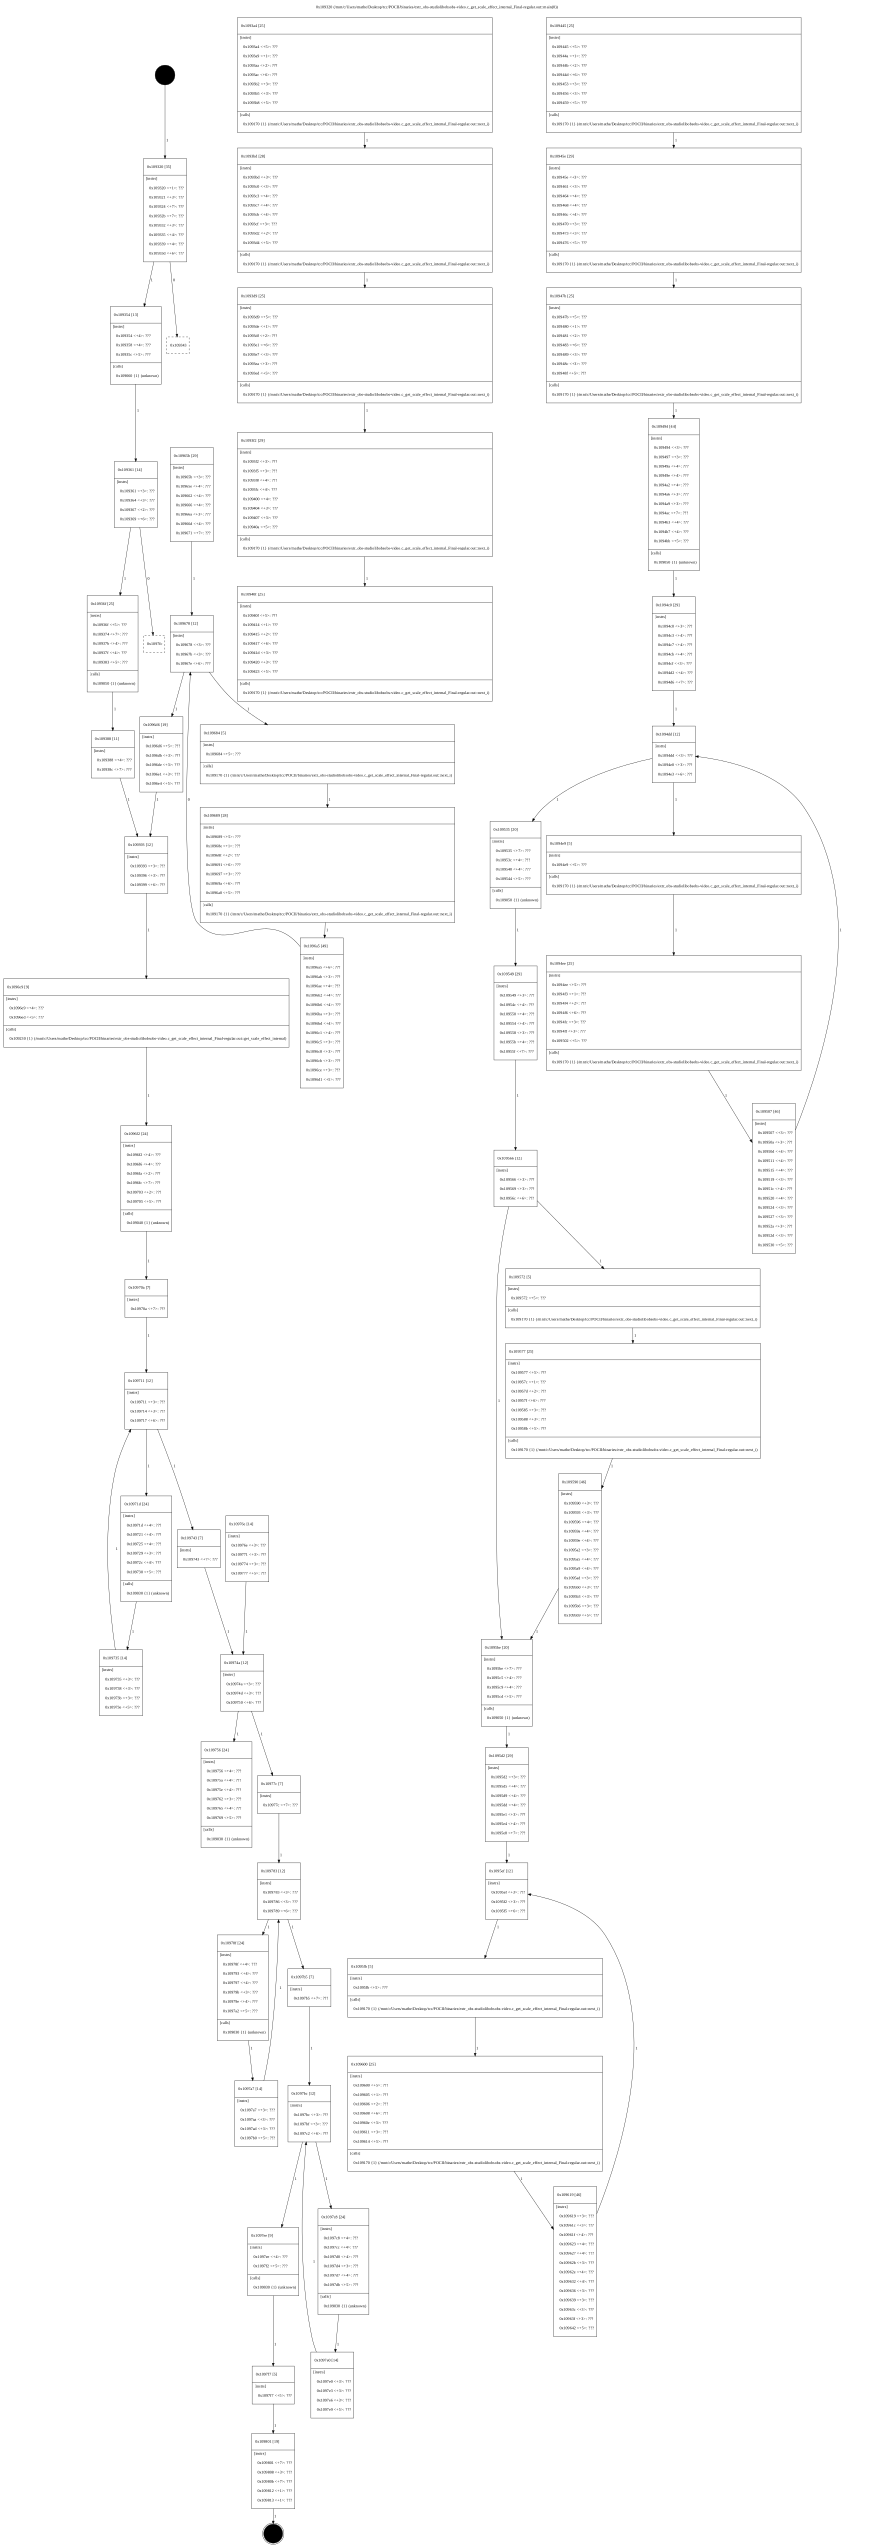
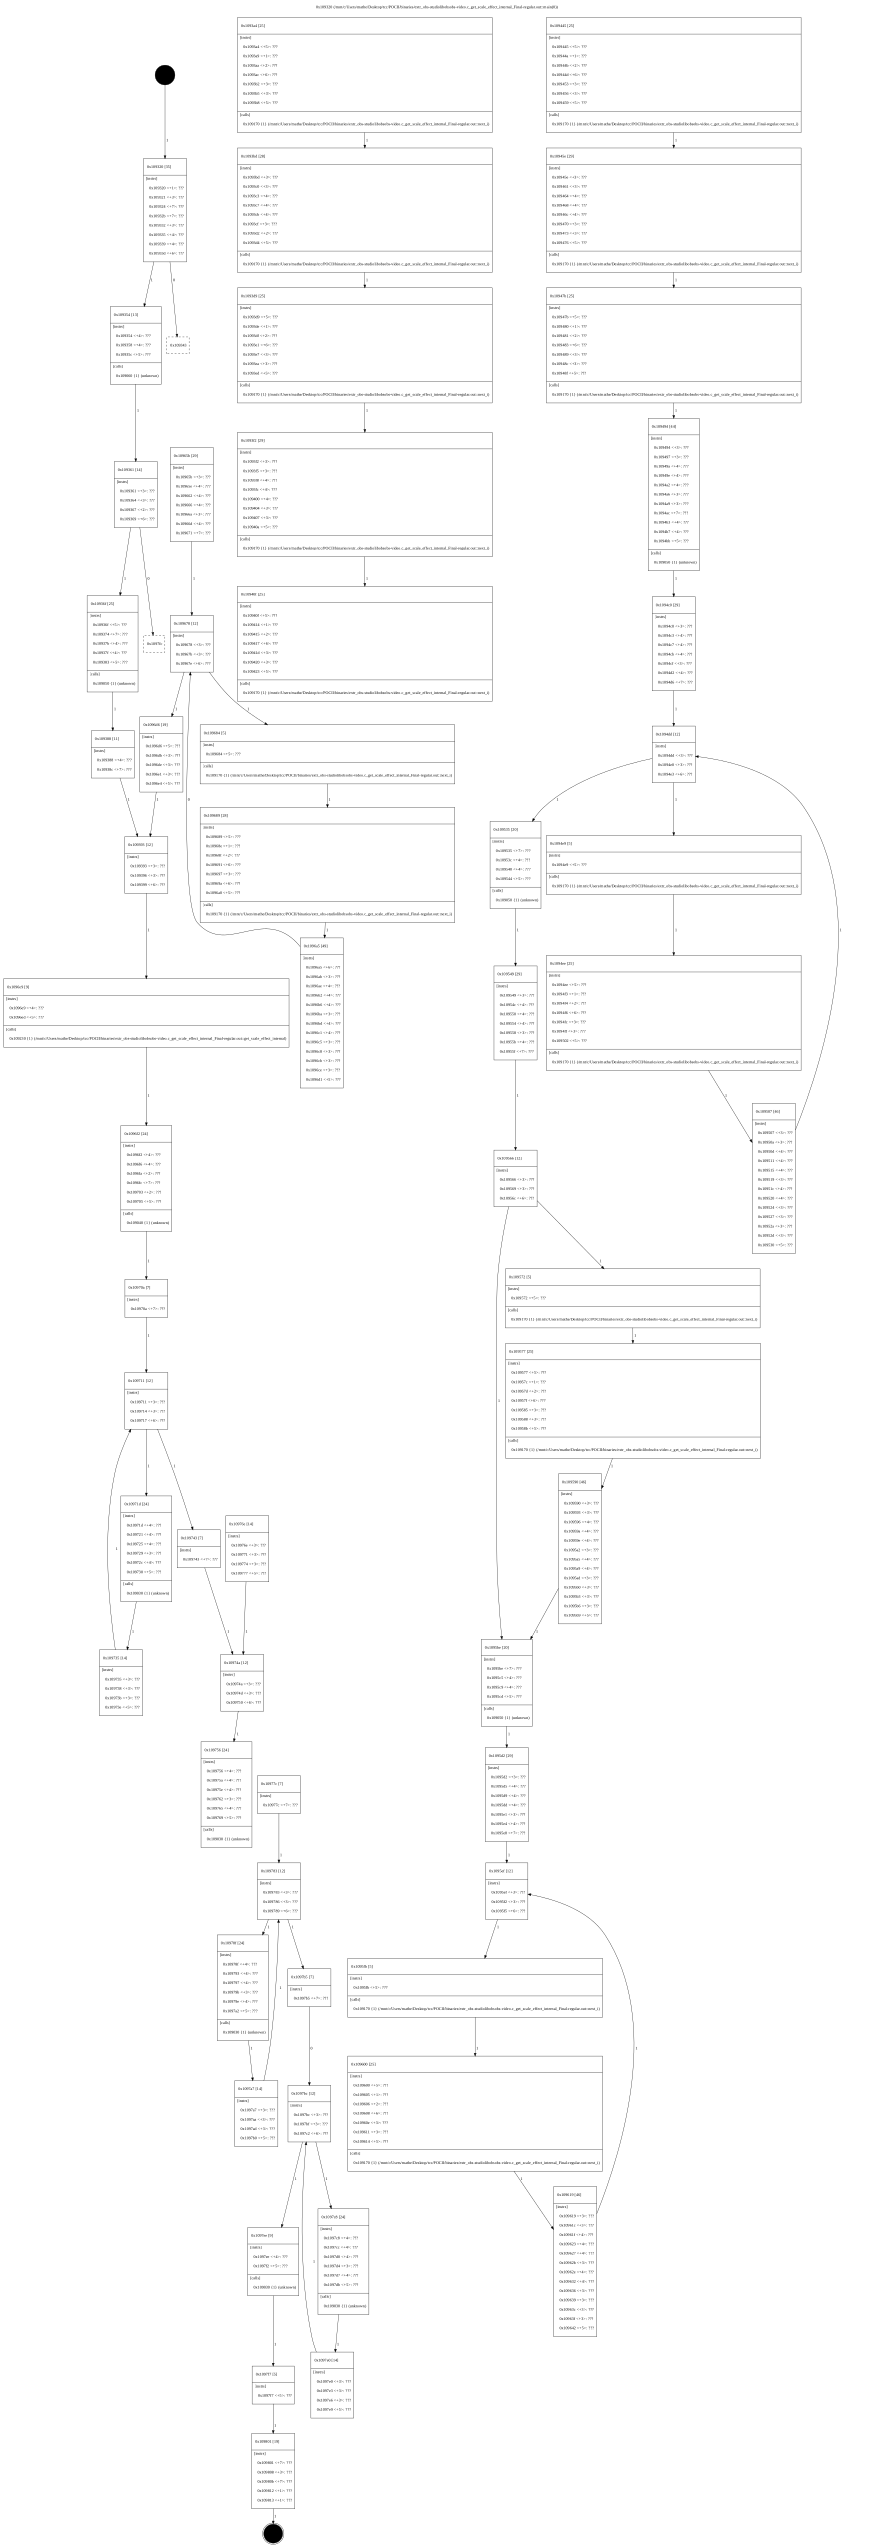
edge "0x10974a [12]" -> "0x10977c [7]": removed, label "1"
edge "0x1097b5 [7]" -> "0x1097bc [12]": label " 1" -> " 0"
